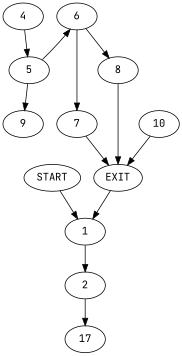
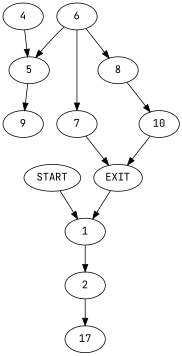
edge "5" -> "6": reversed
edge "8" -> "EXIT": now "8" -> "10"
